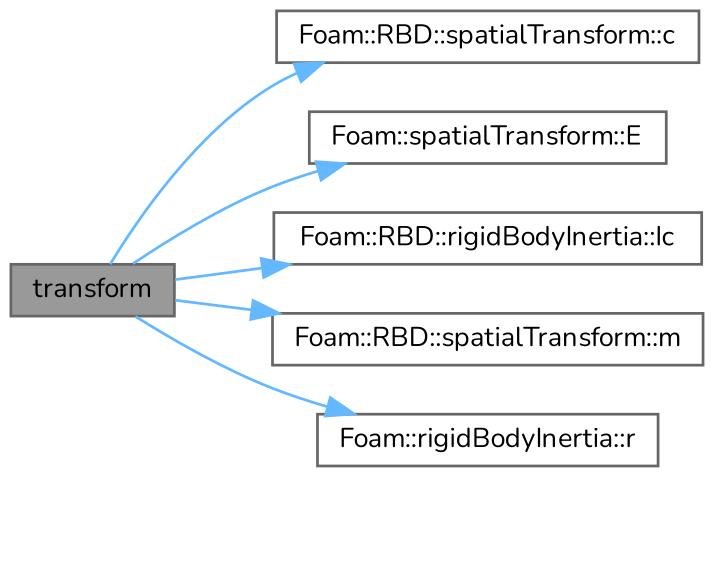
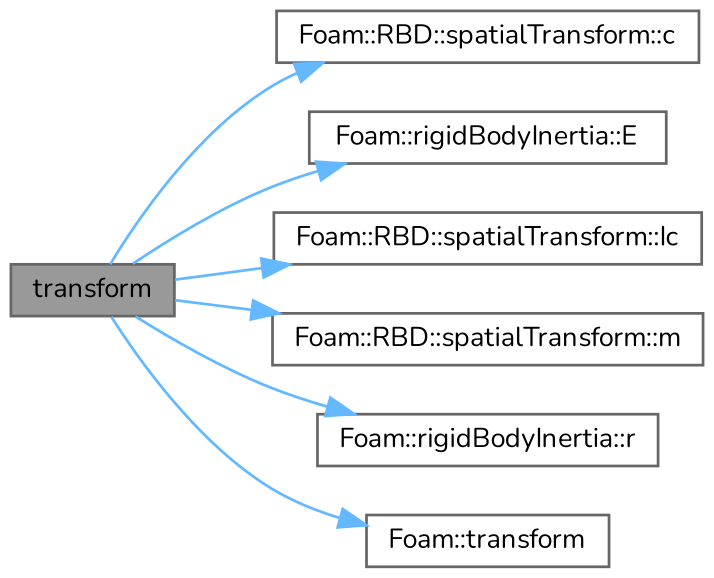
node "Foam::spatialTransform::E": label "Foam::spatialTransform::E" -> "Foam::rigidBodyInertia::E"
node "Foam::RBD::rigidBodyInertia::Ic": label "Foam::RBD::rigidBodyInertia::Ic" -> "Foam::RBD::spatialTransform::Ic"
node "Foam::transform": added
